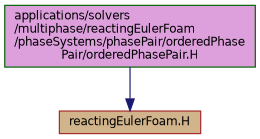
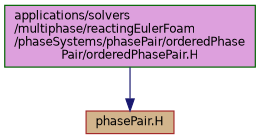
node "reactingEulerFoam.H": label "reactingEulerFoam.H" -> "phasePair.H"
